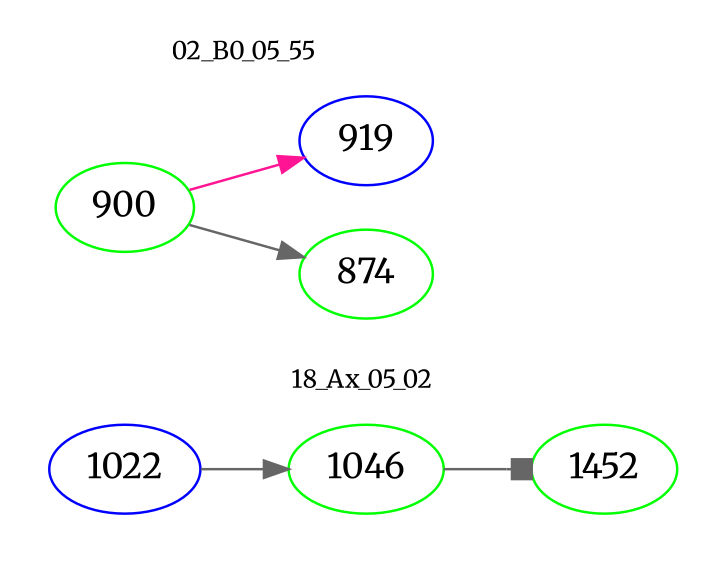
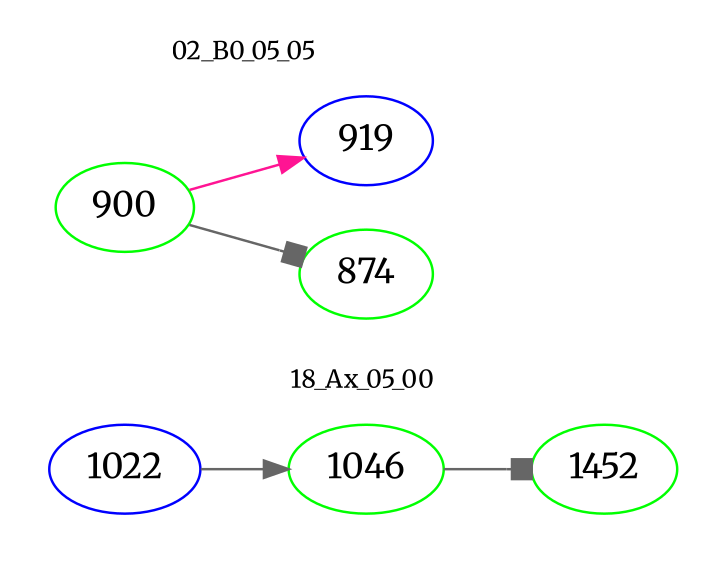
cluster "02_B0_05_55": label "02_B0_05_55" -> "02_B0_05_05"
edge "900" -> "874": arrowhead normal -> box
cluster "18_Ax_05_02": label "18_Ax_05_02" -> "18_Ax_05_00"
